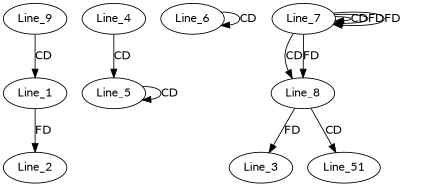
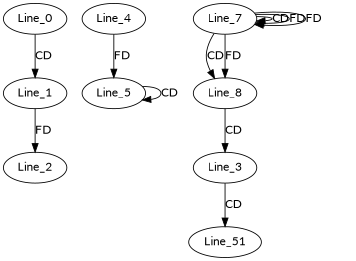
node "Line_9": label "Line_9" -> "Line_0"
node "Line_6": removed
edge "Line_4" -> "Line_5": label "CD" -> "FD"
edge "Line_8" -> "Line_51": now "Line_3" -> "Line_51"
edge "Line_8" -> "Line_3": label "FD" -> "CD"
